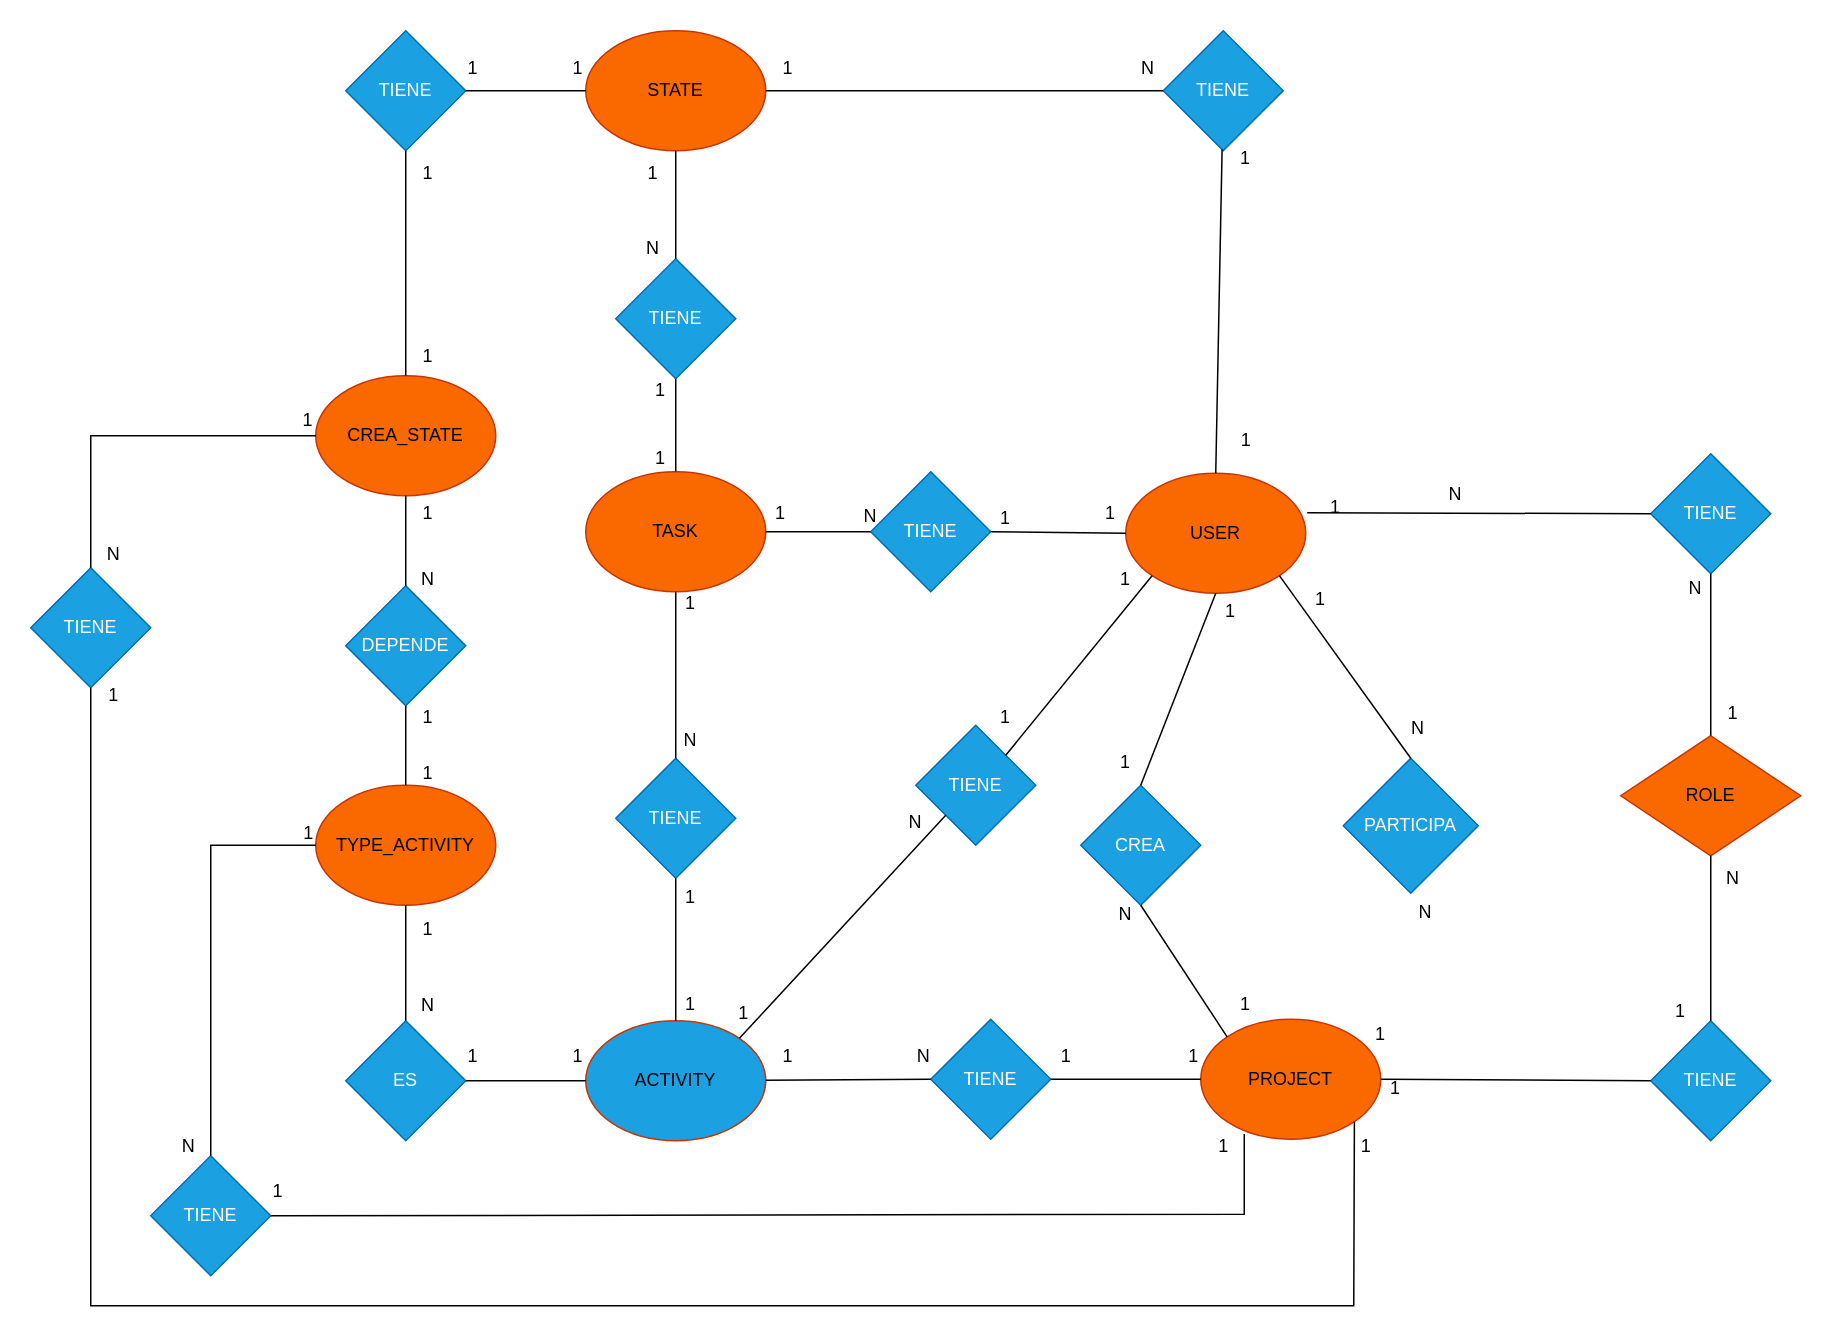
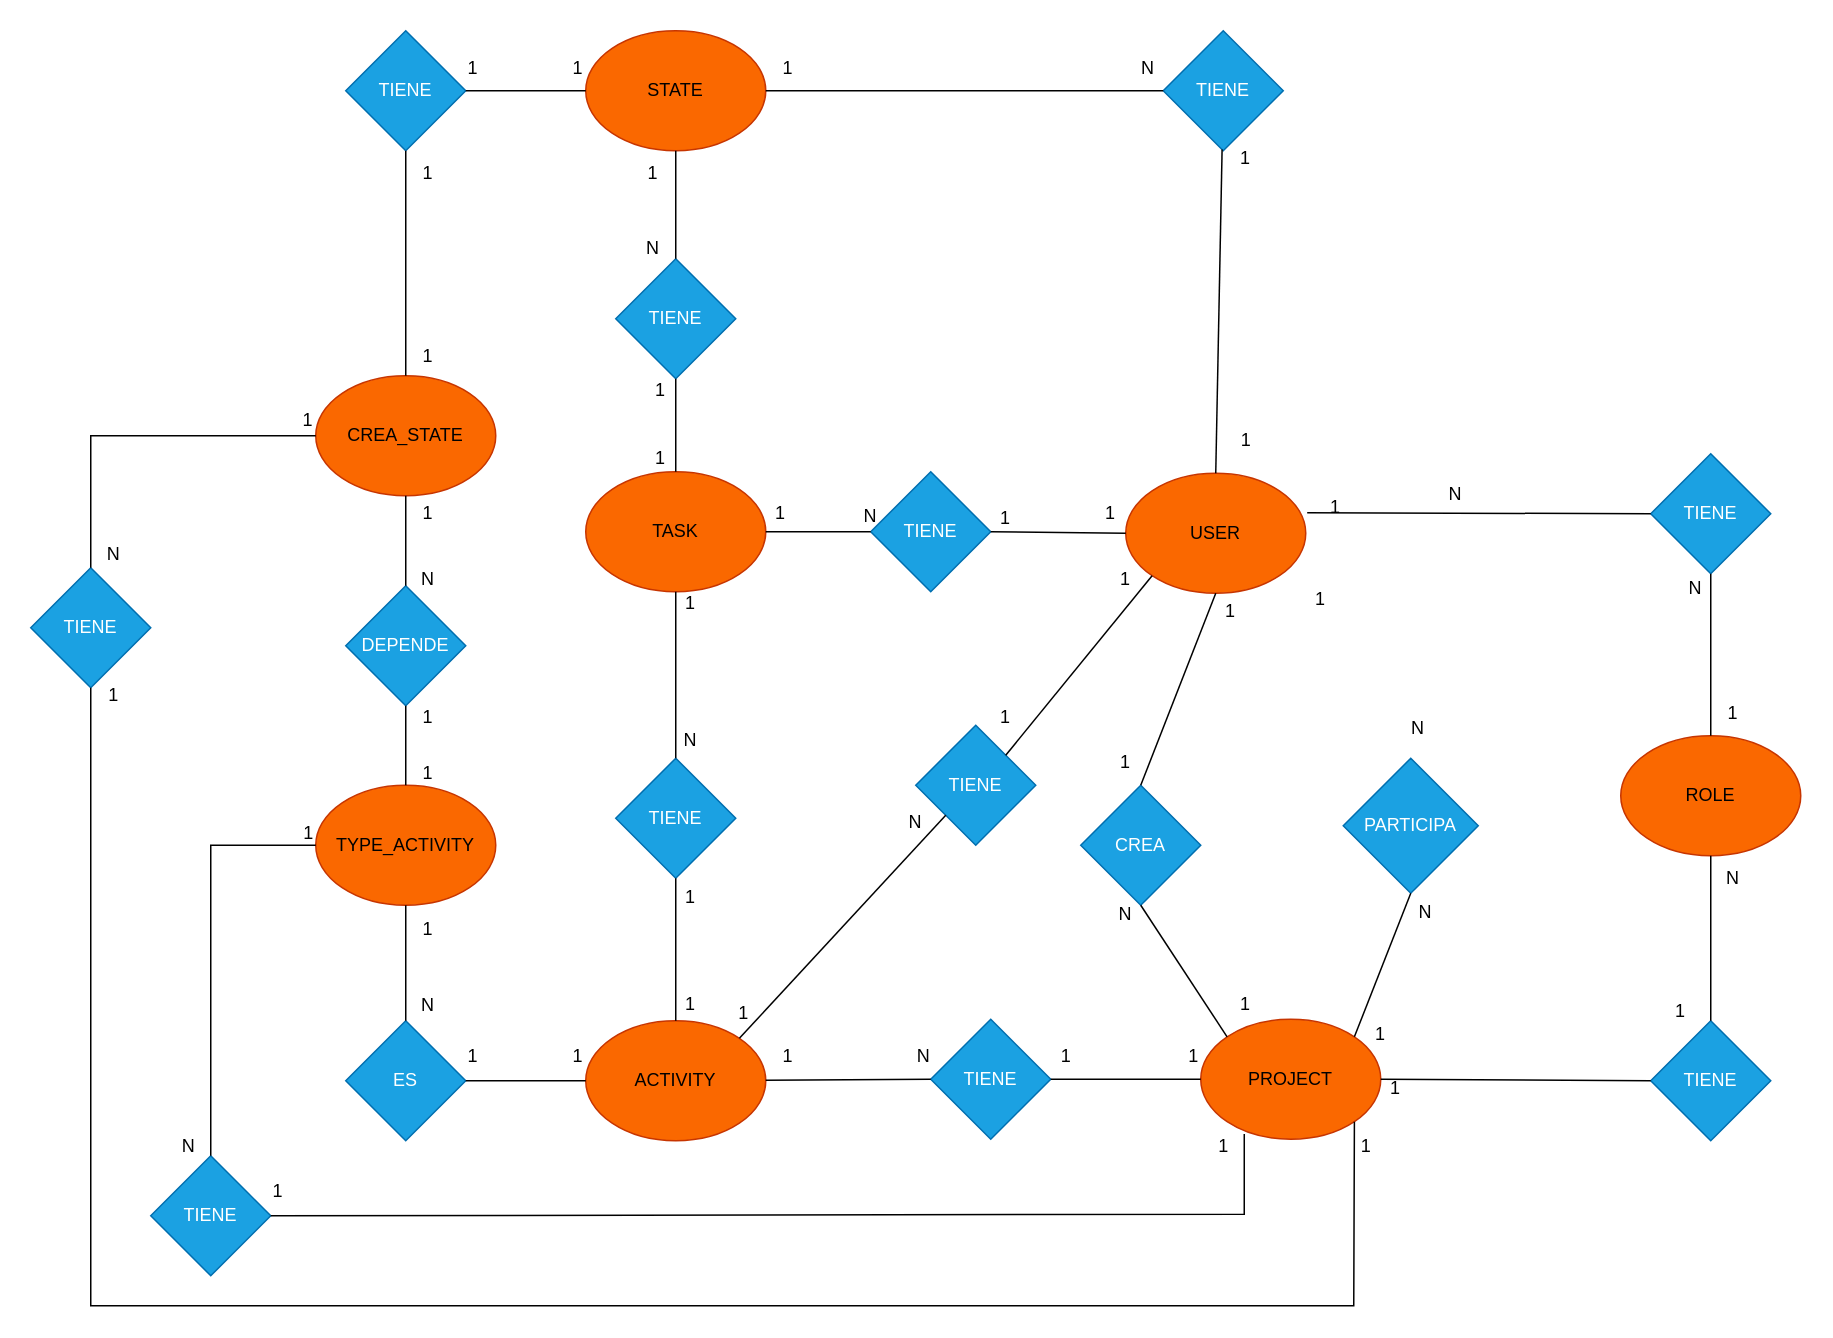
edge "USER" -- "PARTICIPA": removed
node "ROLE": shape diamond -> ellipse
edge "PARTICIPA" -- "PROJECT": added
node "ACTIVITY": fillcolor #1ba1e2 -> #fa6800
